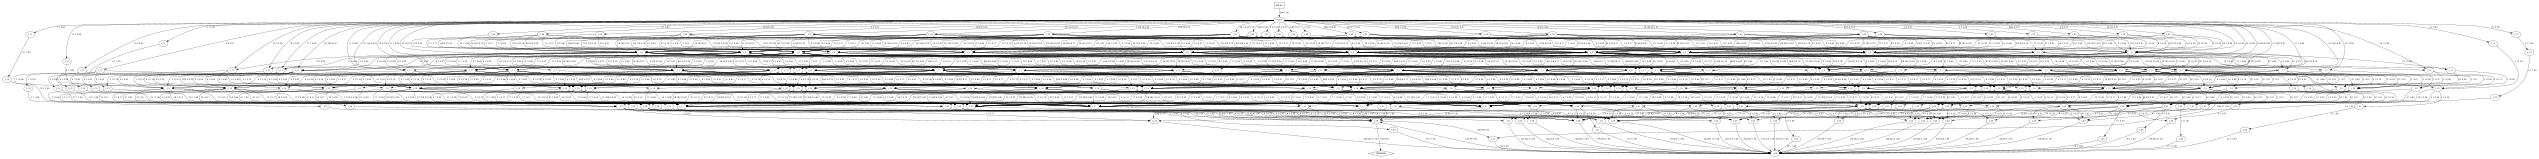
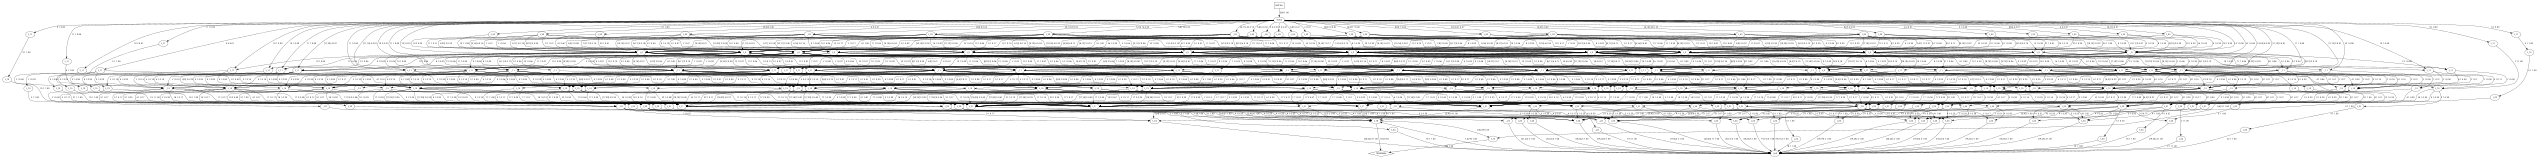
edge "t_13" -> "t_65": now "t_13" -> "TERMINAL"
